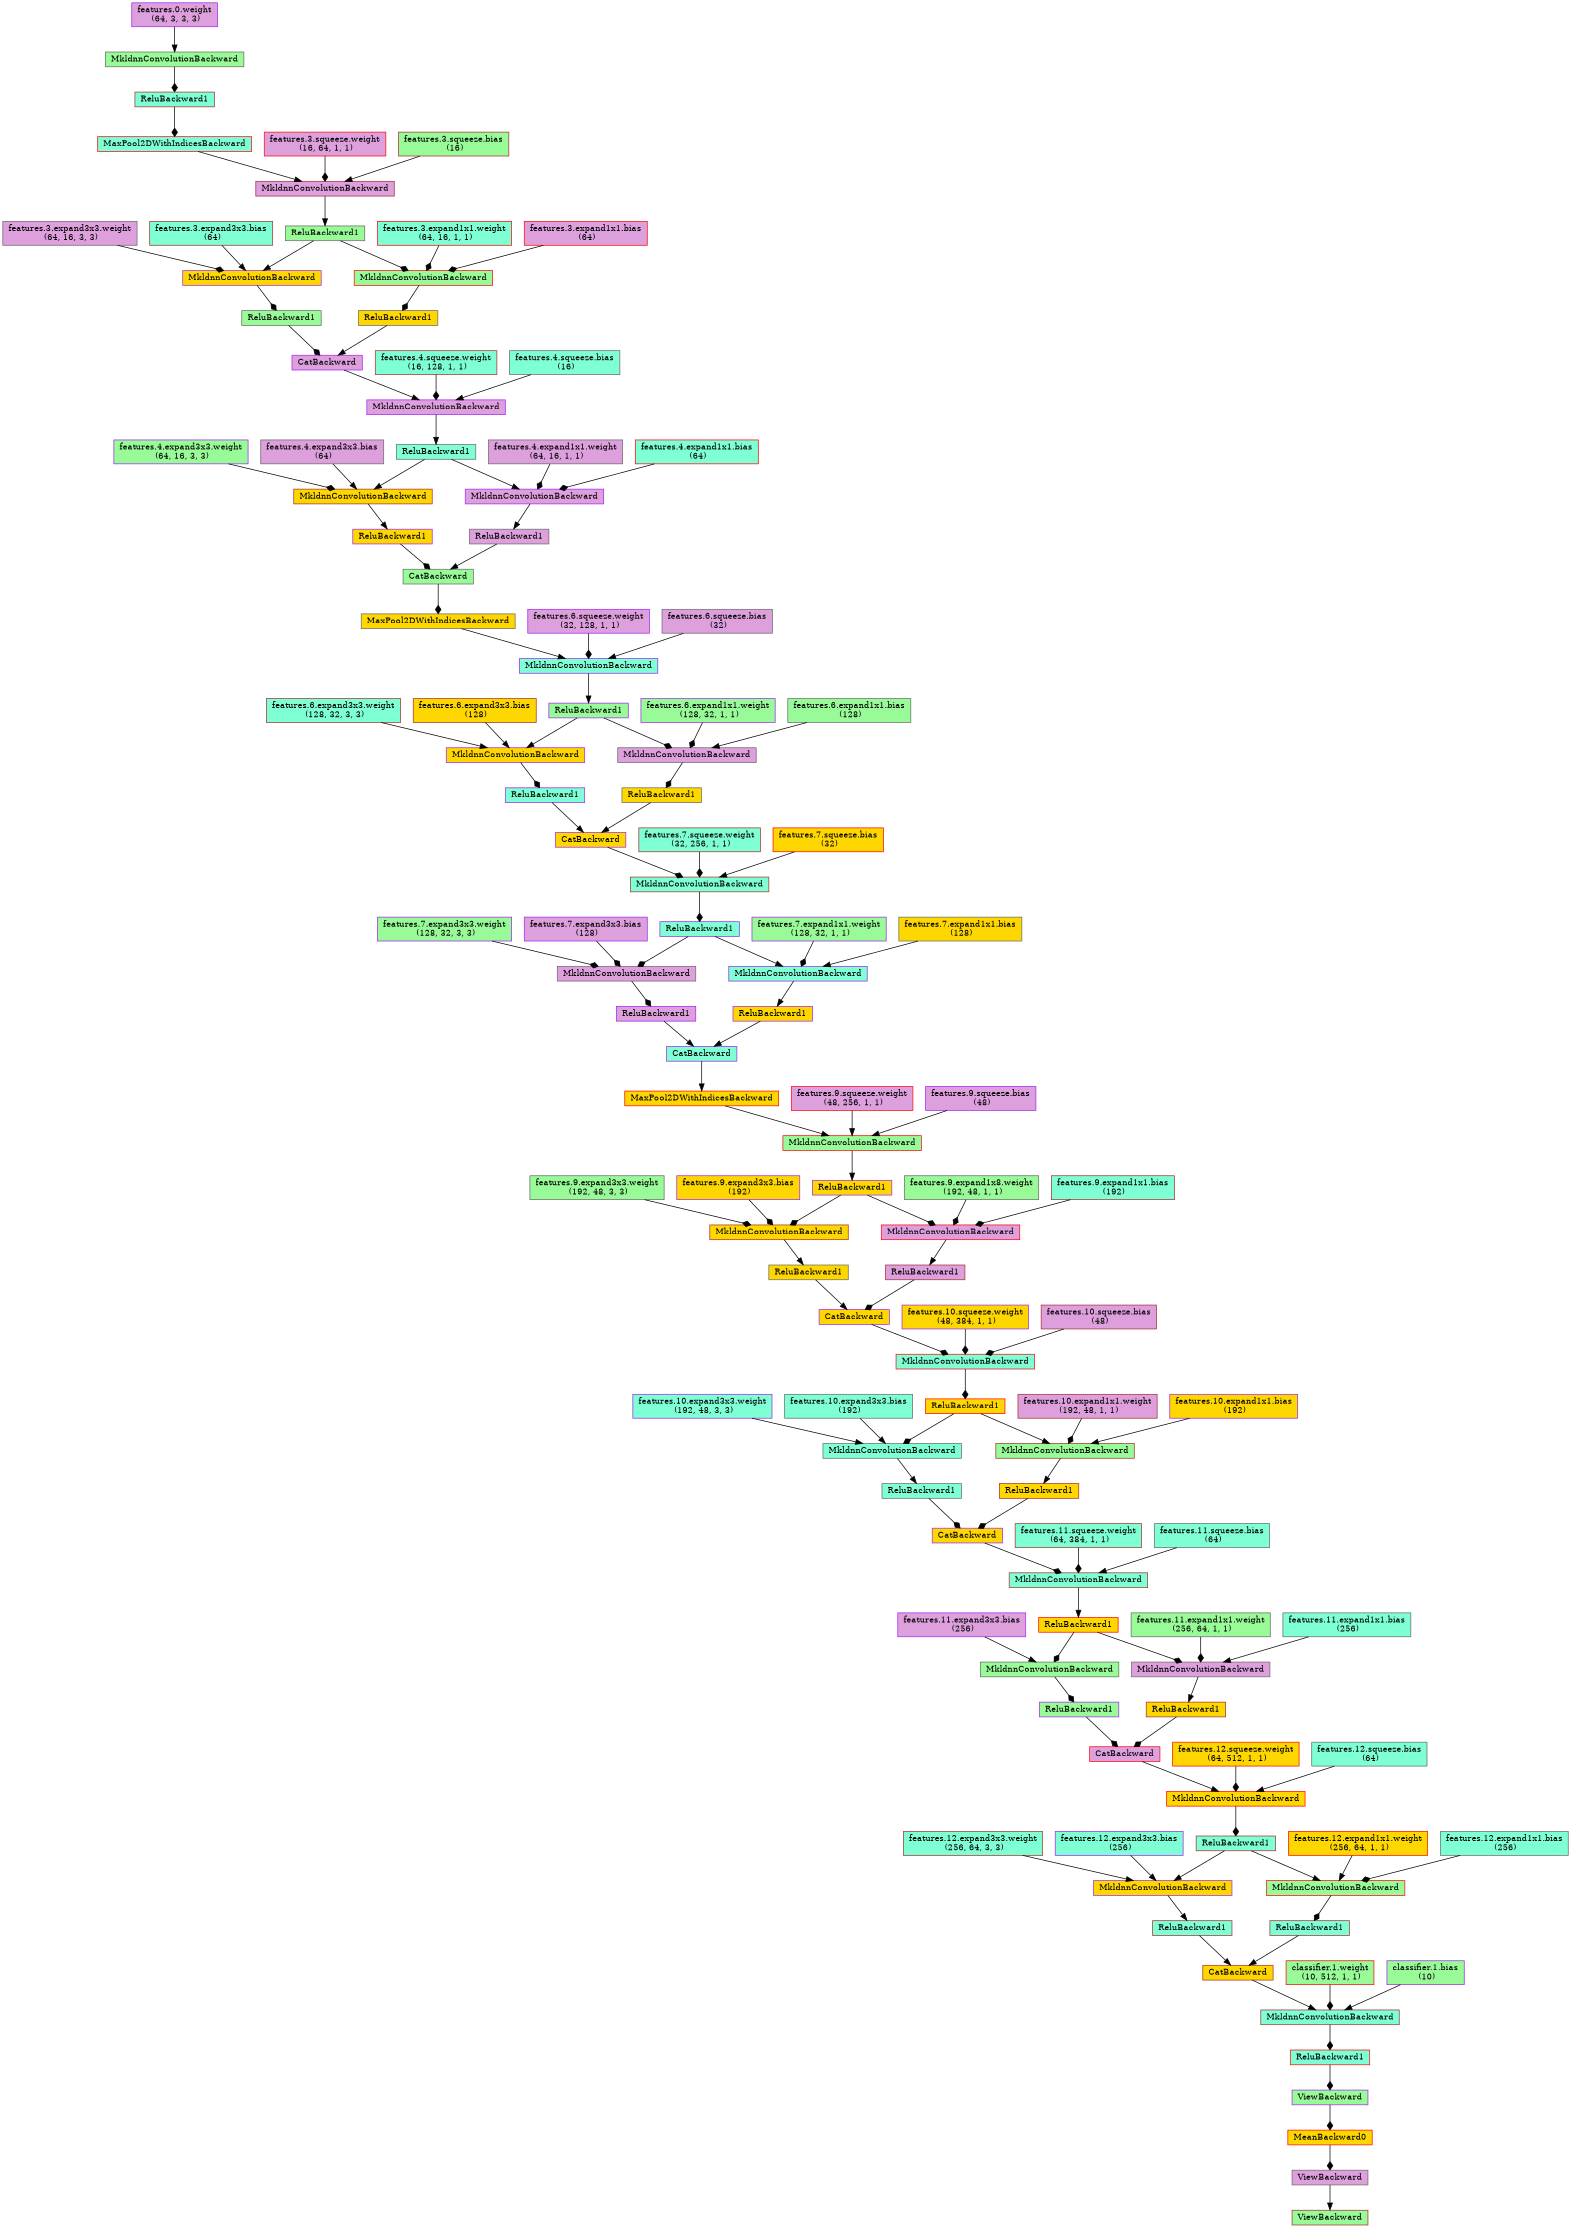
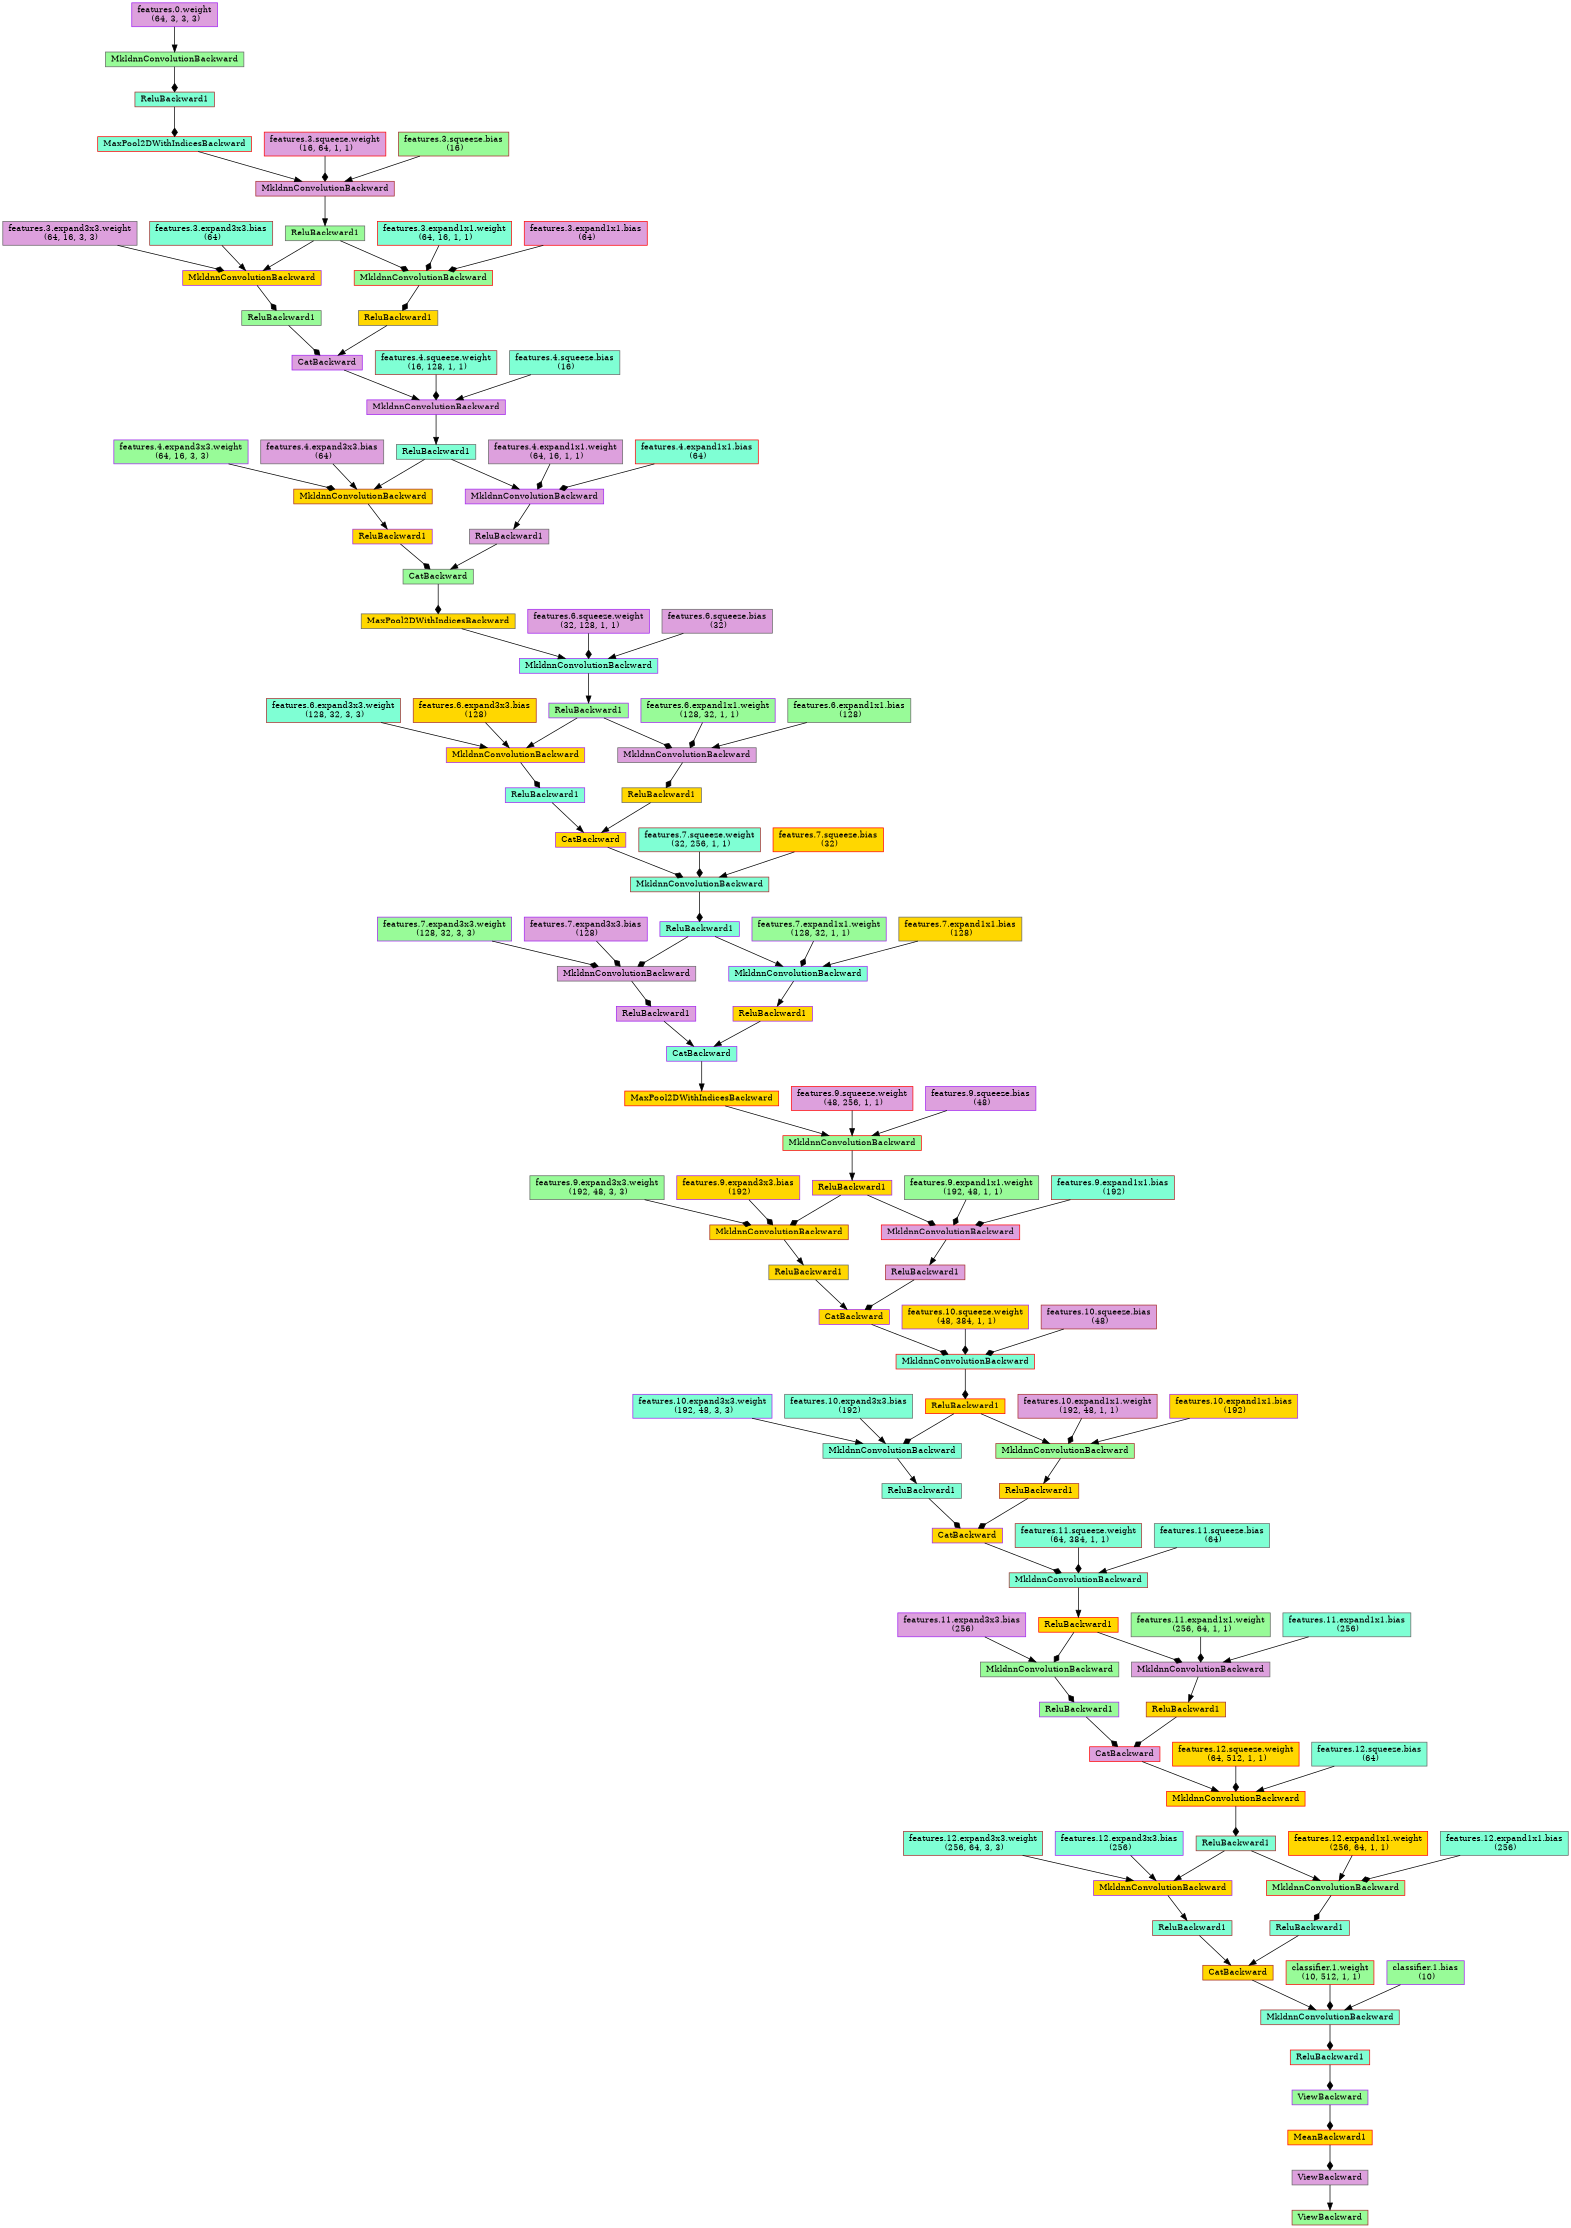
node "features.9.expand1x8.weight (192, 48, 1, 1)": label "features.9.expand1x8.weight (192, 48, 1, 1)" -> "features.9.expand1x1.weight (192, 48, 1, 1)"
node "MeanBackward0": label "MeanBackward0" -> "MeanBackward1"
